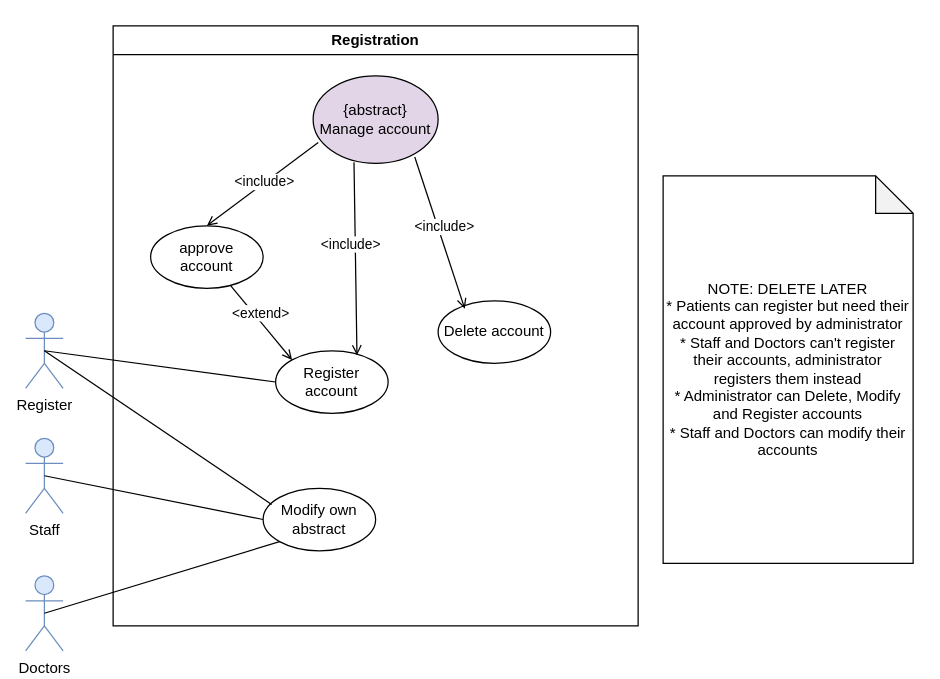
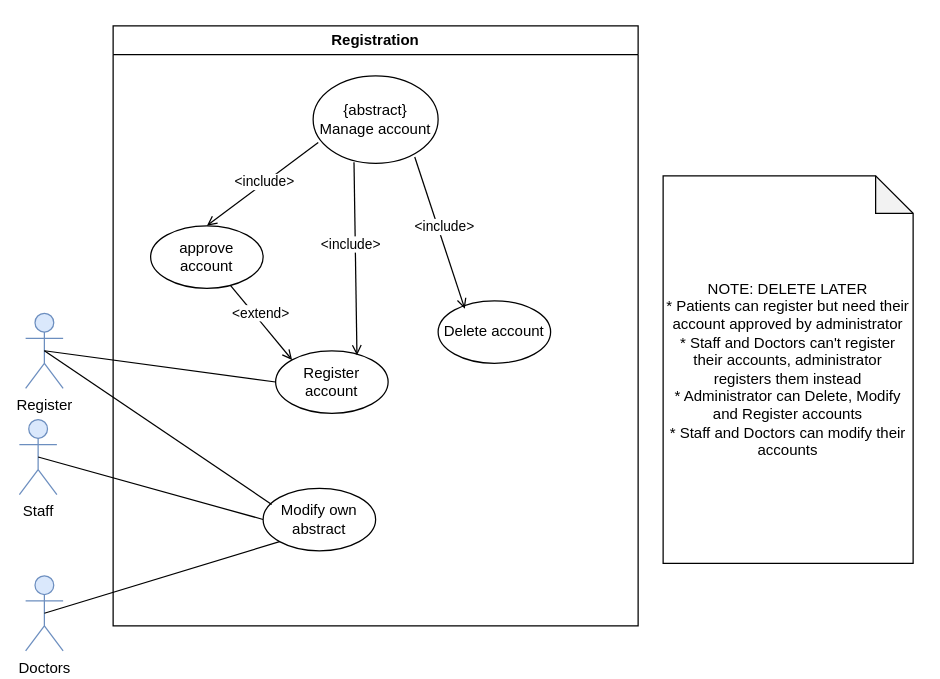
node "{abstract} Manage account": fillcolor #e1d5e7 -> #ffffff
node "Staff": moved (44, 476) -> (38, 457)
